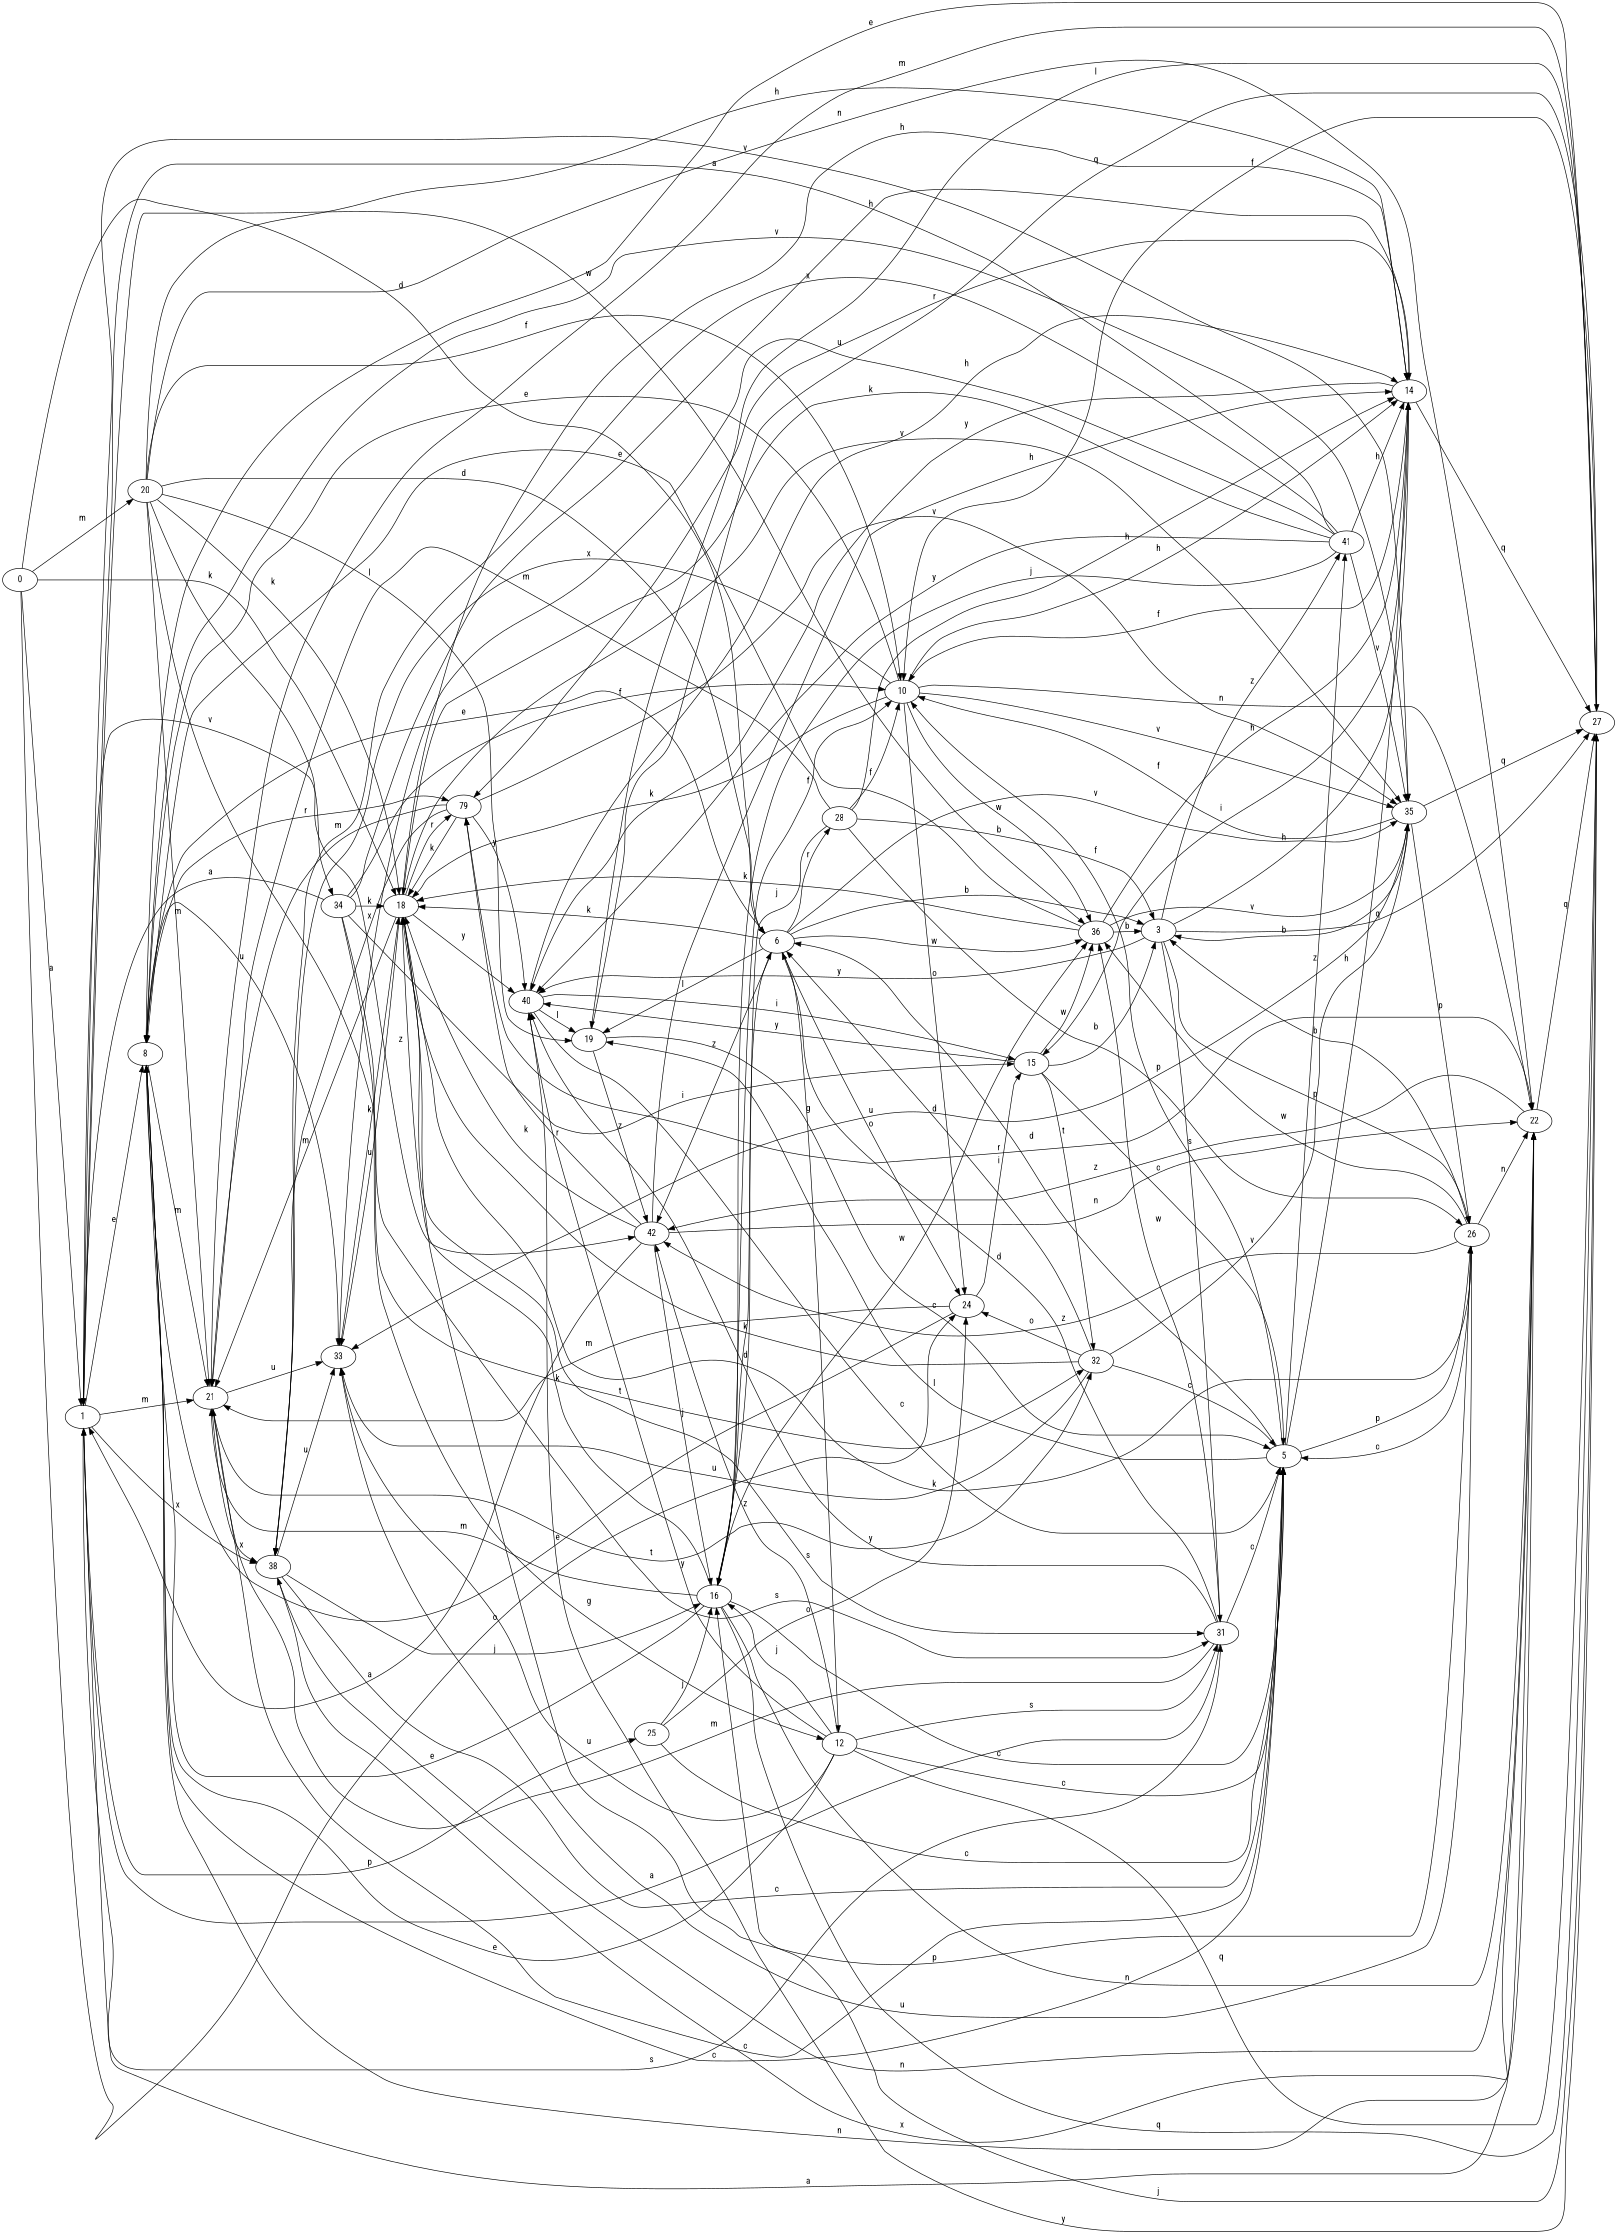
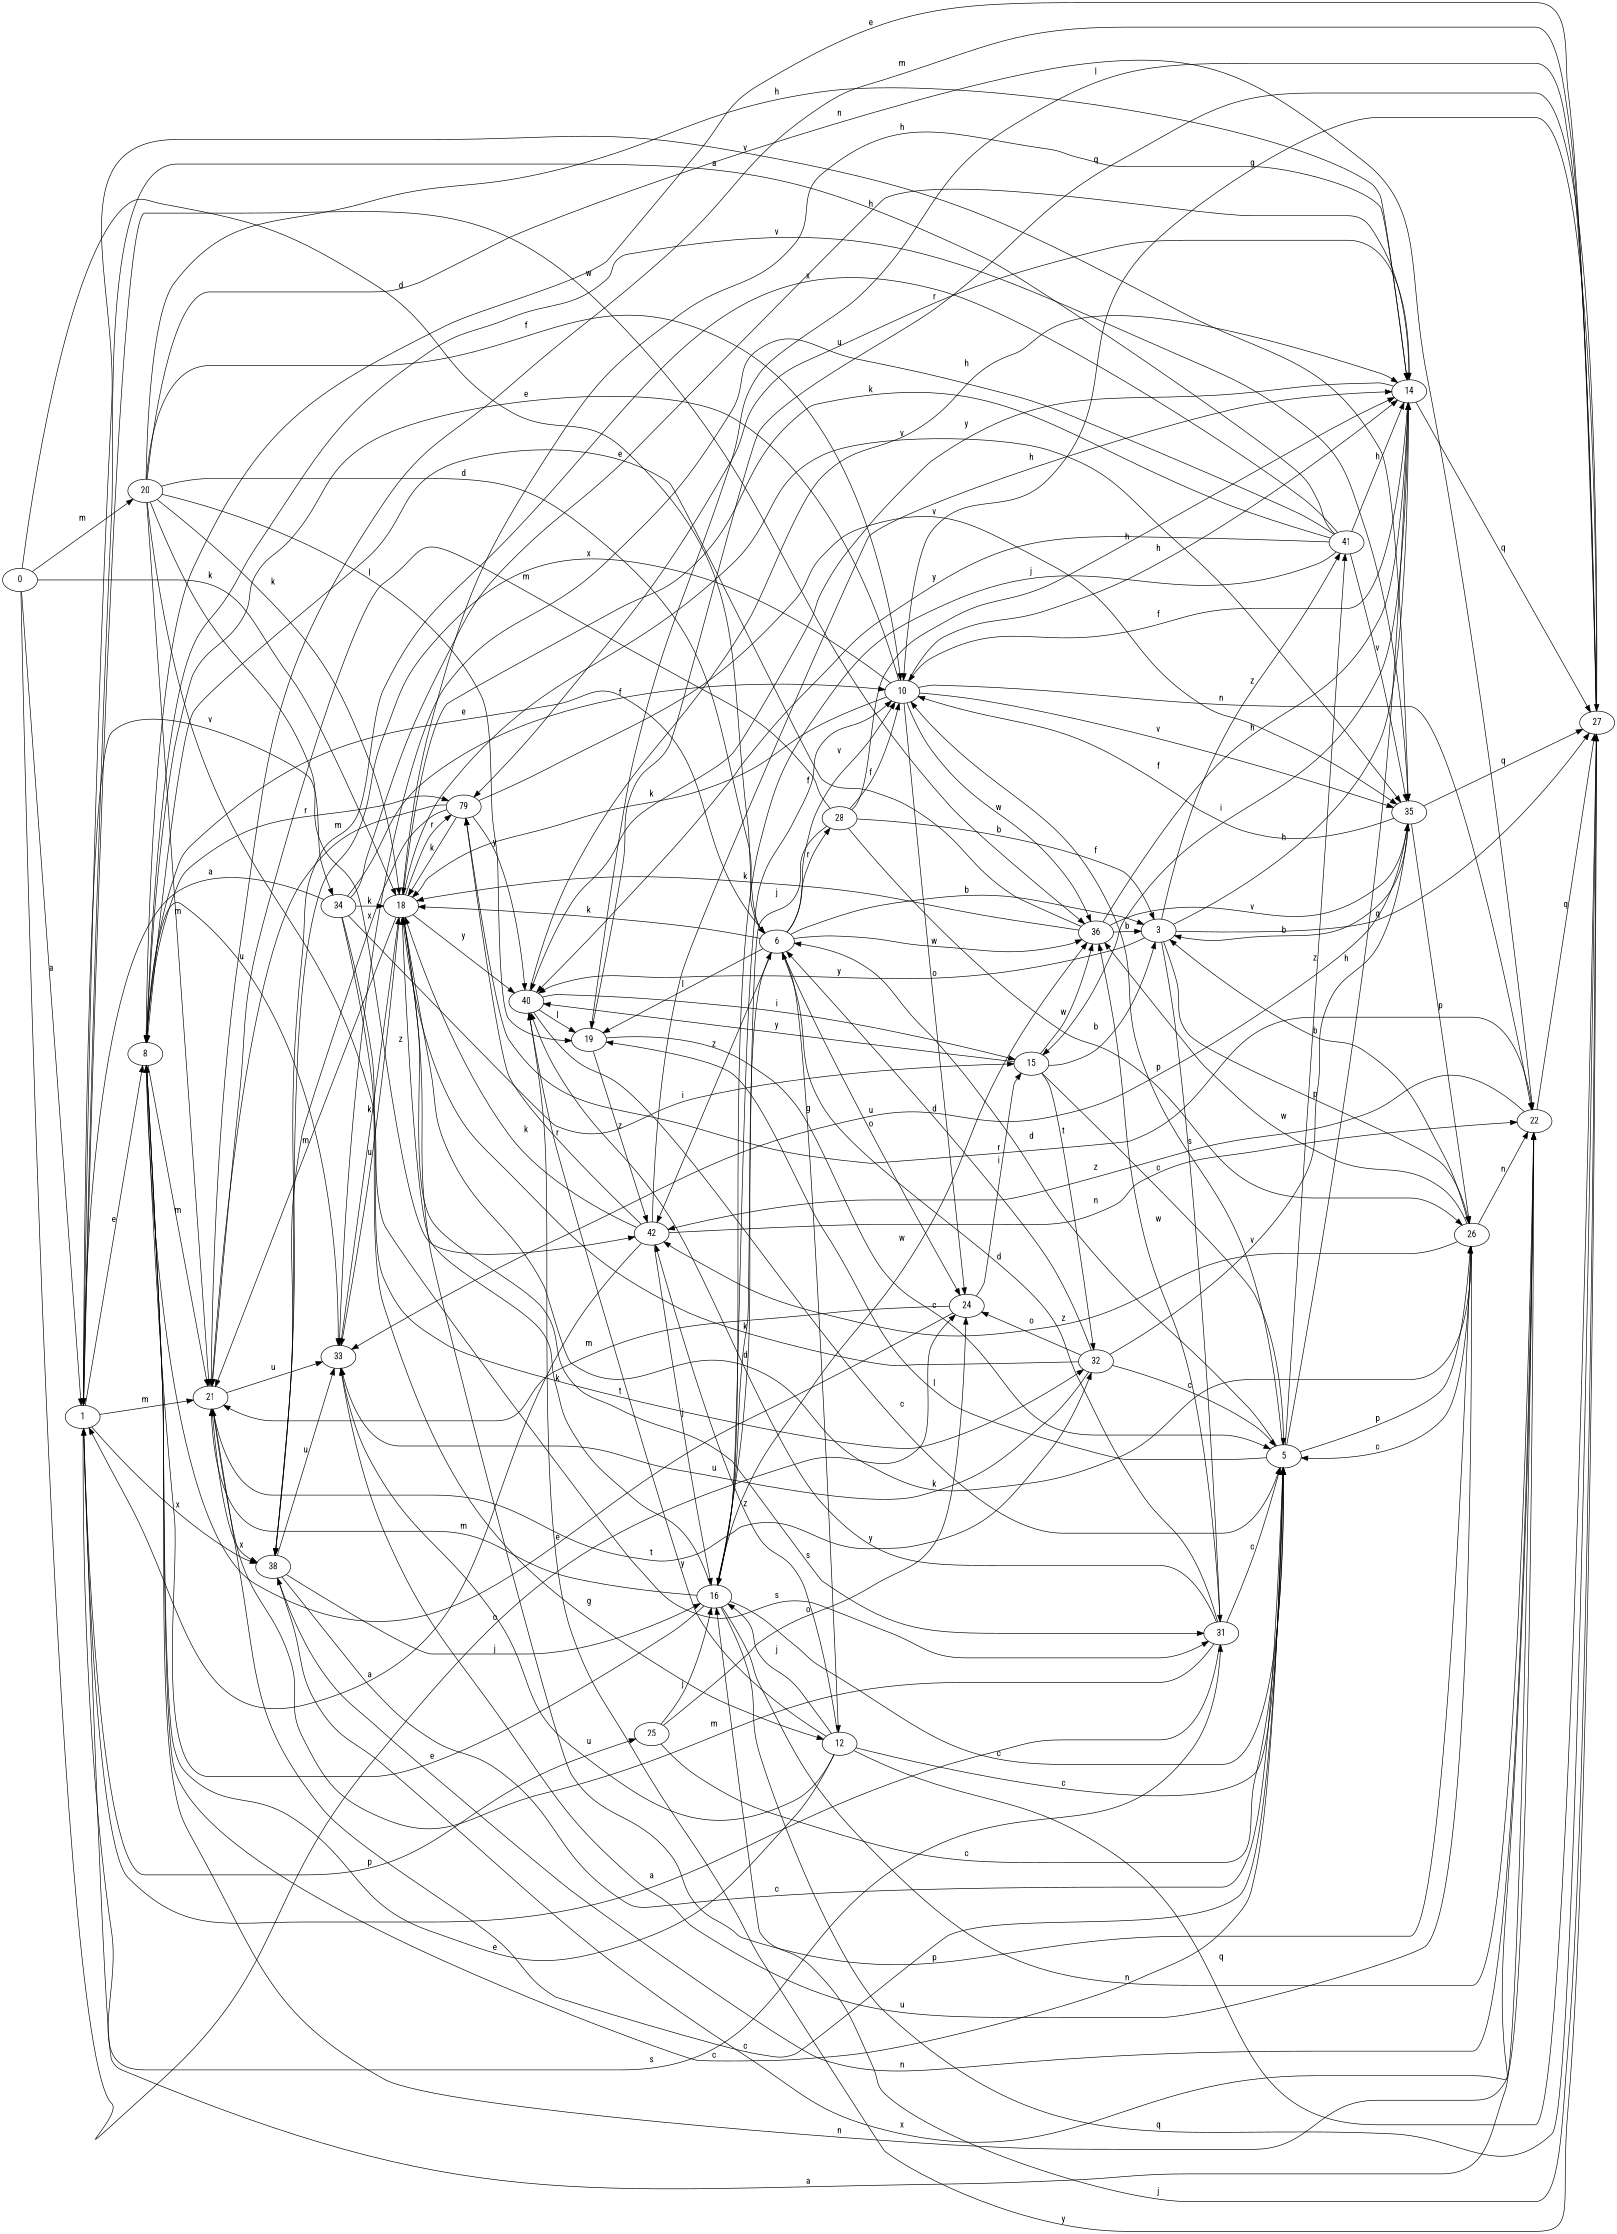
edge "27" -> "10": label "f" -> "g"
edge "6" -> "35": now "6" -> "10"
edge "12" -> "31": removed, label "s"
